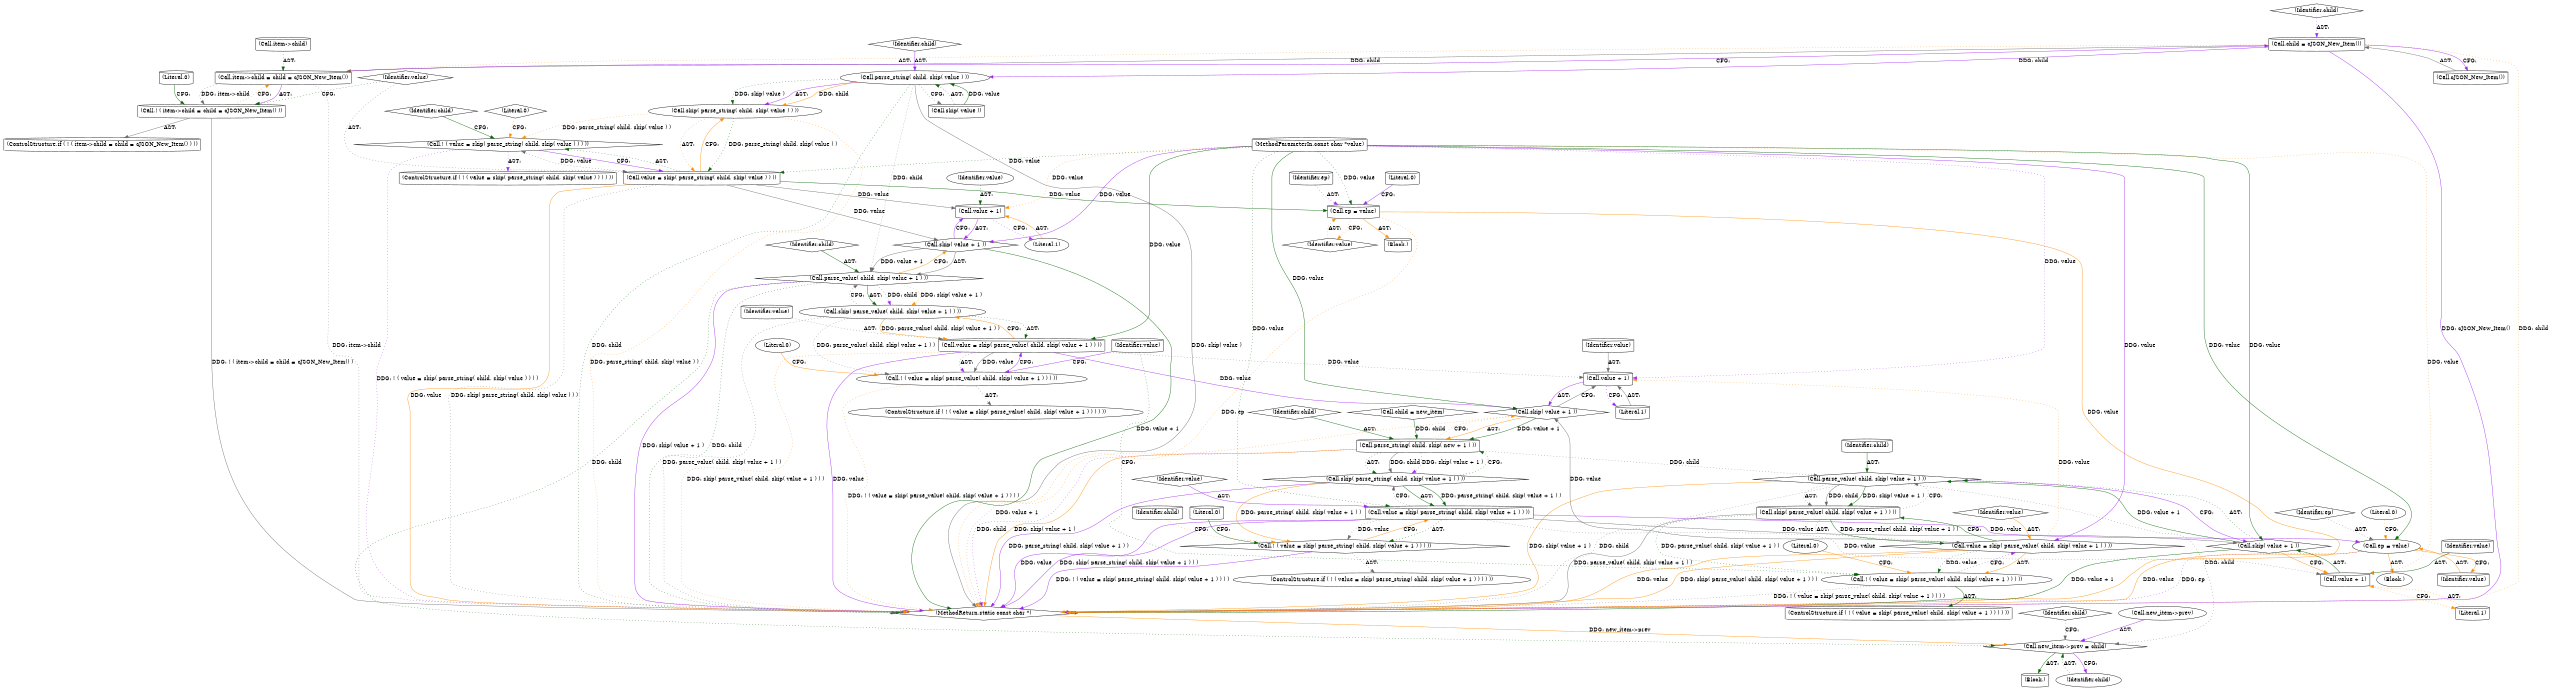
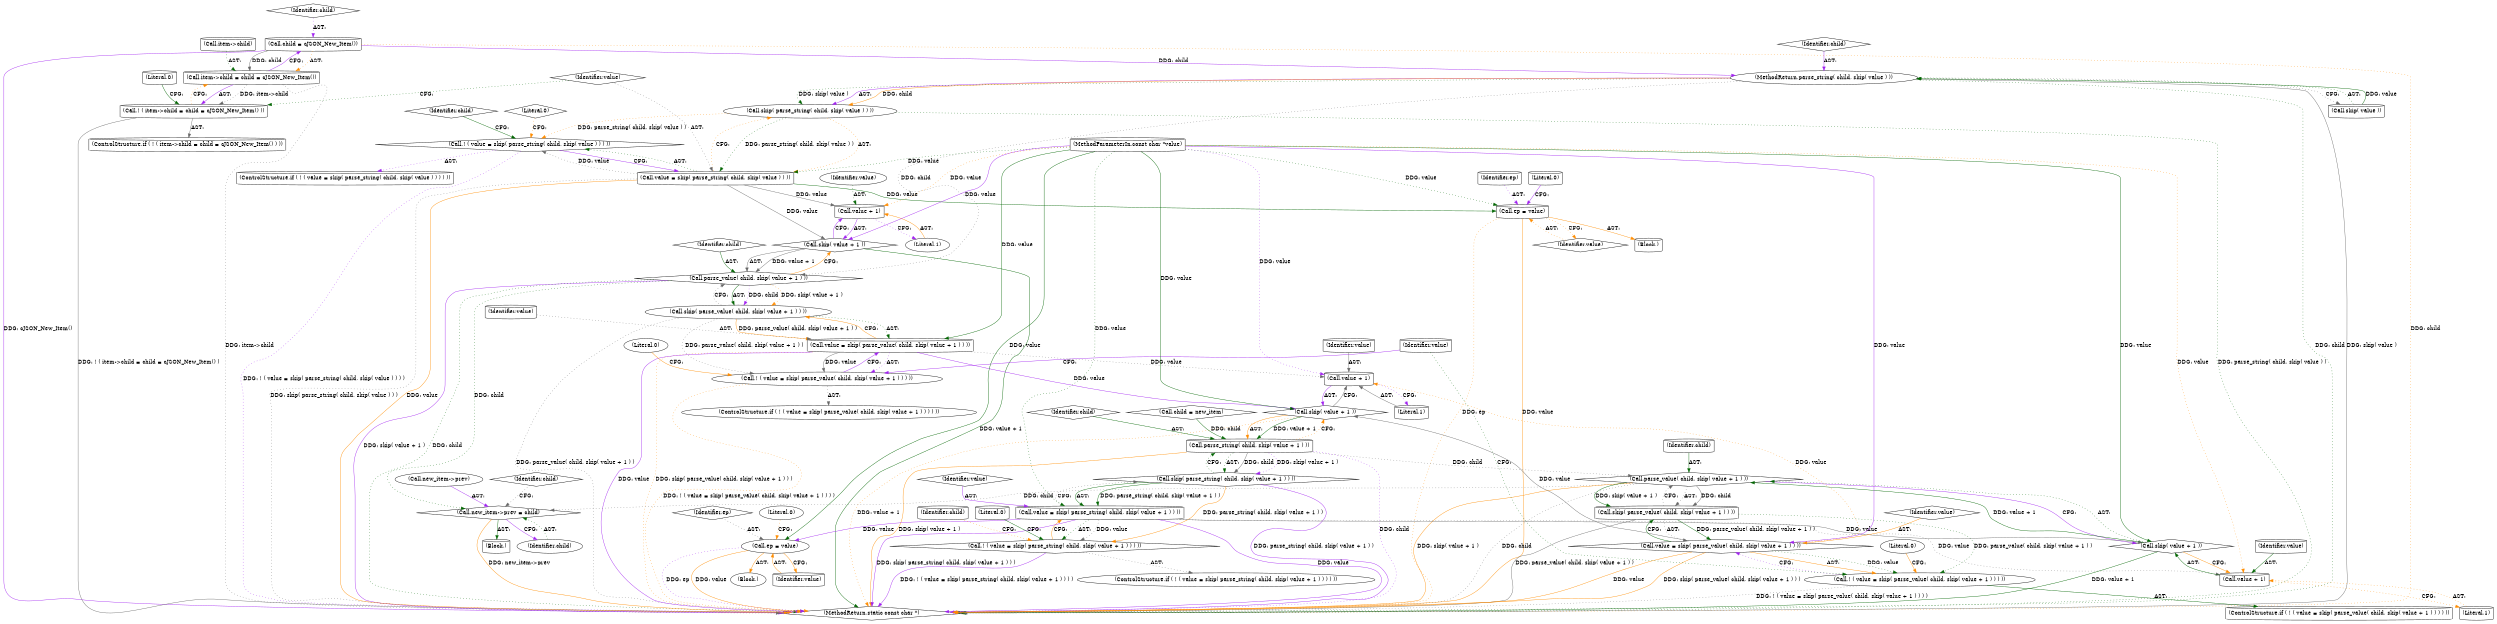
node "(Call,parse_string( child, skip( value ) ))": label "(Call,parse_string( child, skip( value ) ))" -> "(MethodReturn,parse_string( child, skip( value ) ))"
node "(Call,cJSON_New_Item())": removed
edge "(Call,value = skip( parse_string( child, skip( value ) ) ))" -> "(Call,skip( parse_string( child, skip( value ) ) ))": style solid -> dotted
edge "(Call,skip( parse_string( child, skip( value ) ) ))" -> "(MethodReturn,static const char *)": color darkorange -> darkgreen
node "(Call,parse_string( child, skip( new + 1 ) ))": label "(Call,parse_string( child, skip( new + 1 ) ))" -> "(Call,parse_string( child, skip( value + 1 ) ))"
edge "(MethodReturn,static const char *)" -> "(Call,new_item->prev = child)": reversed
